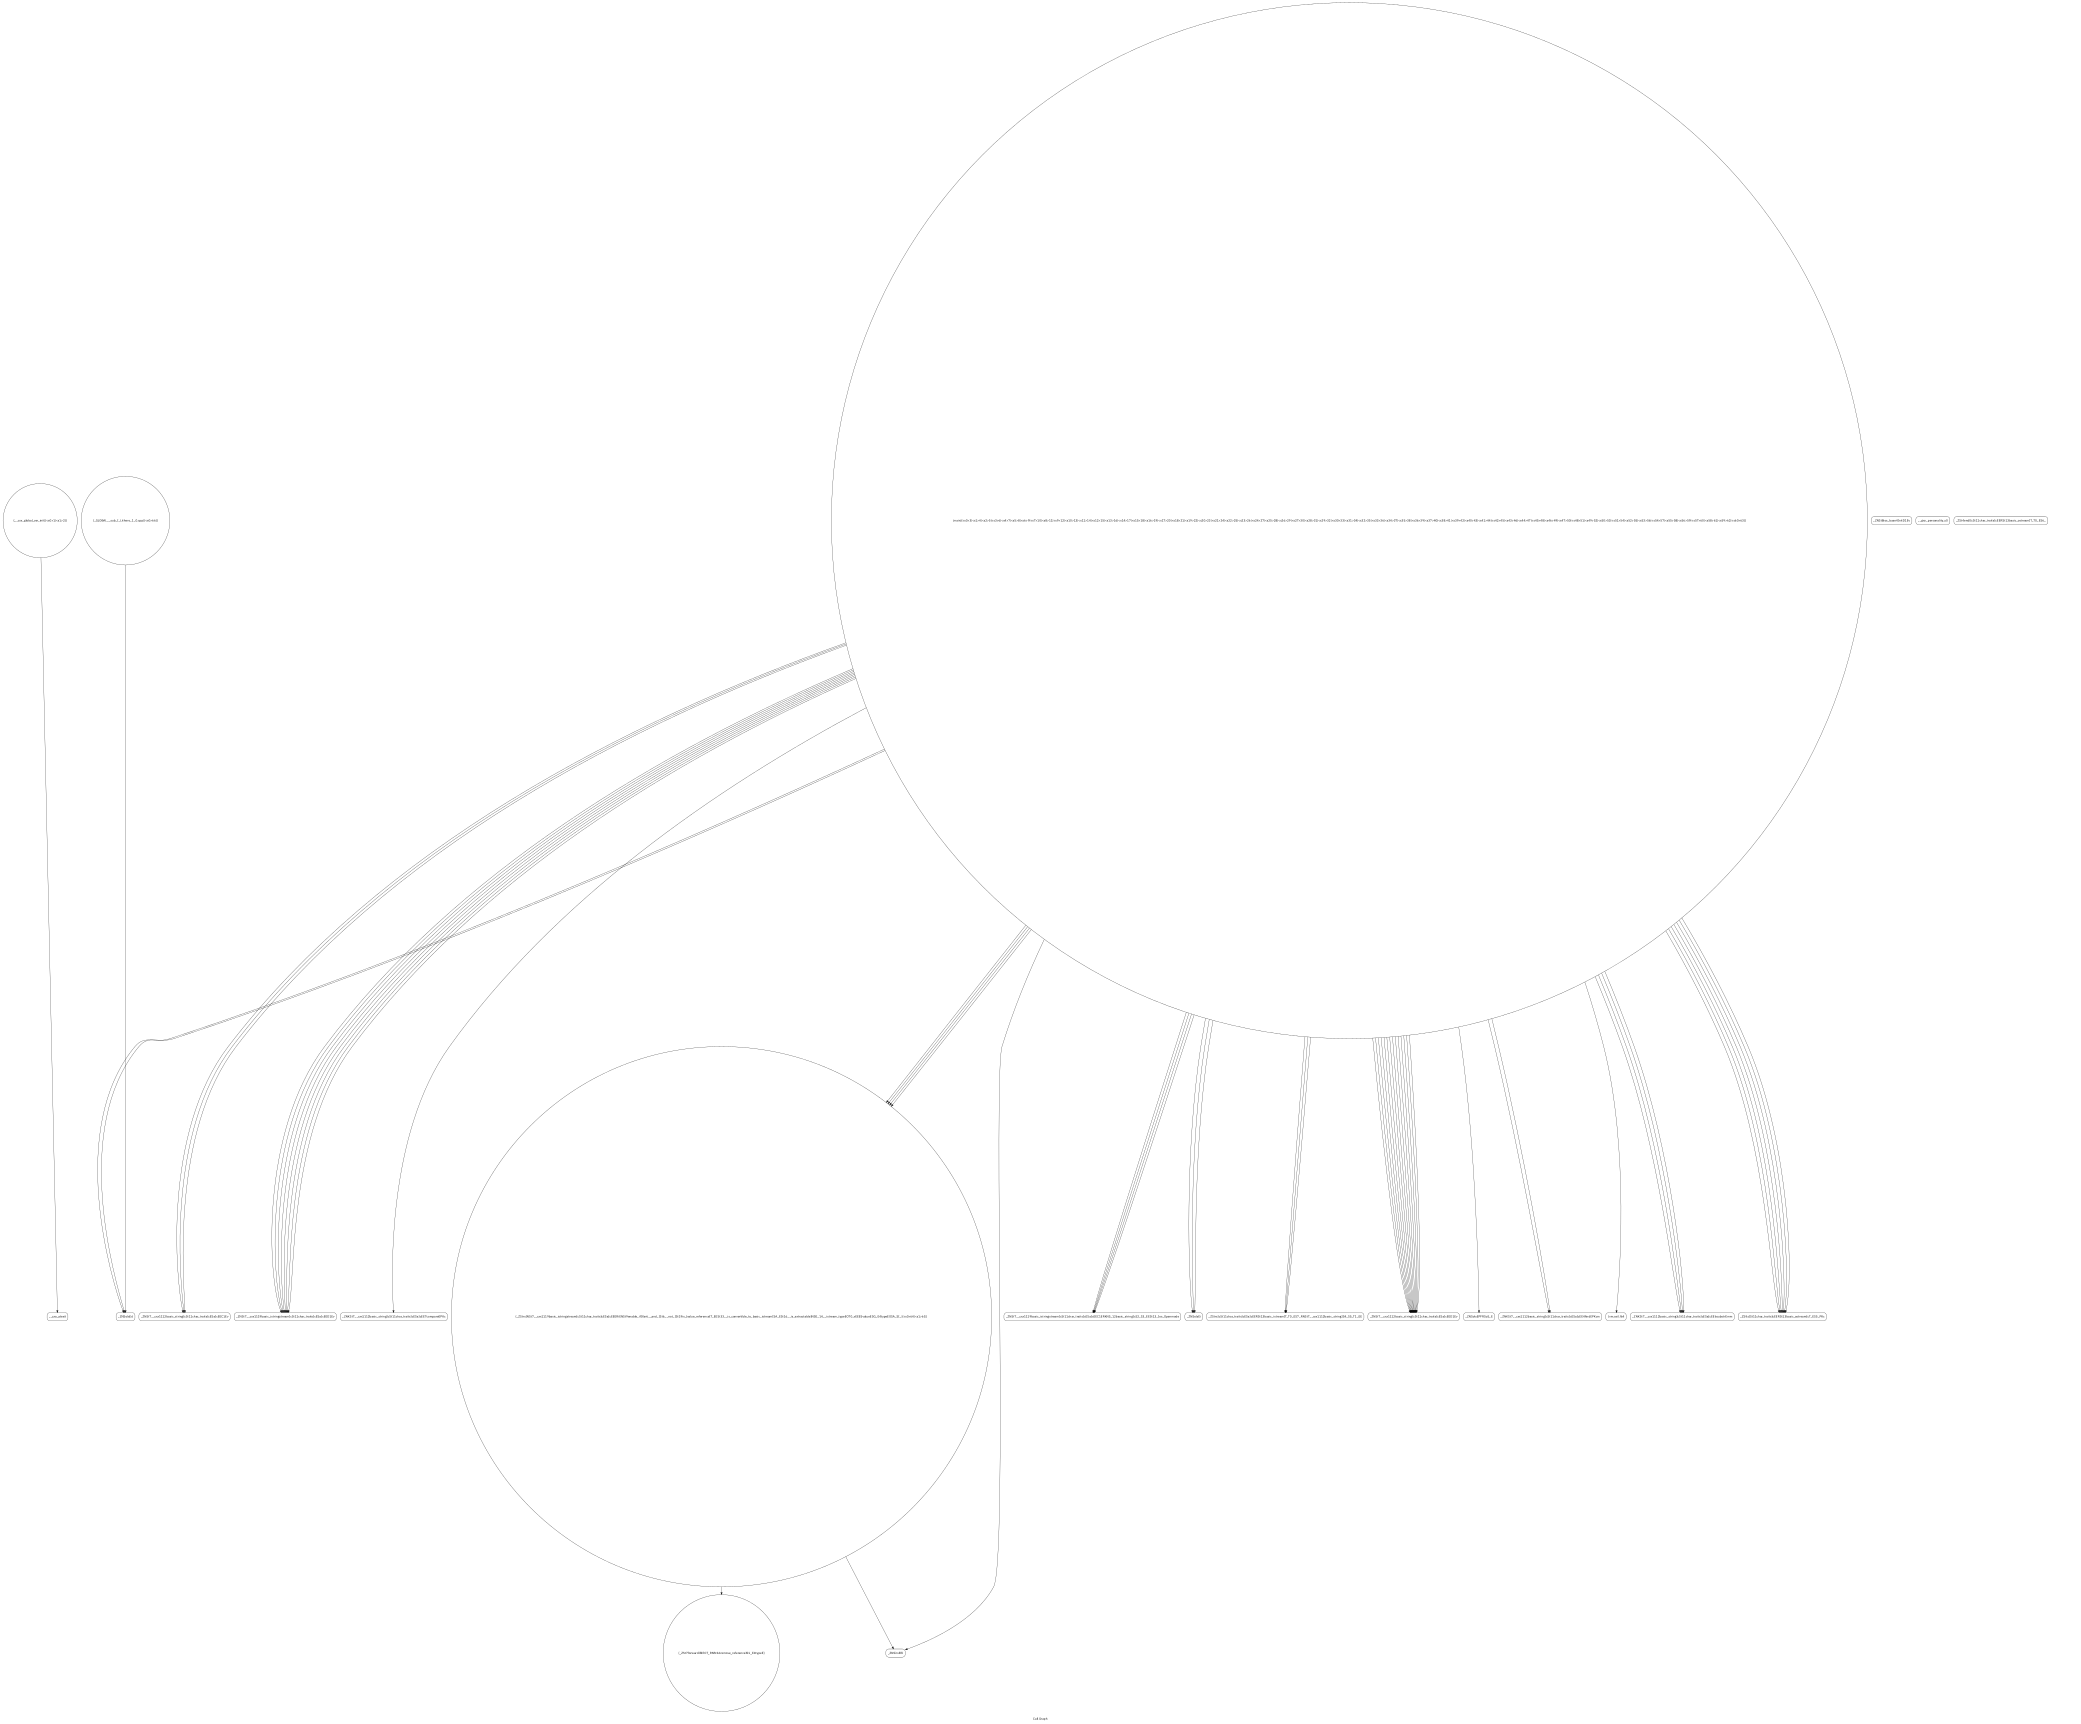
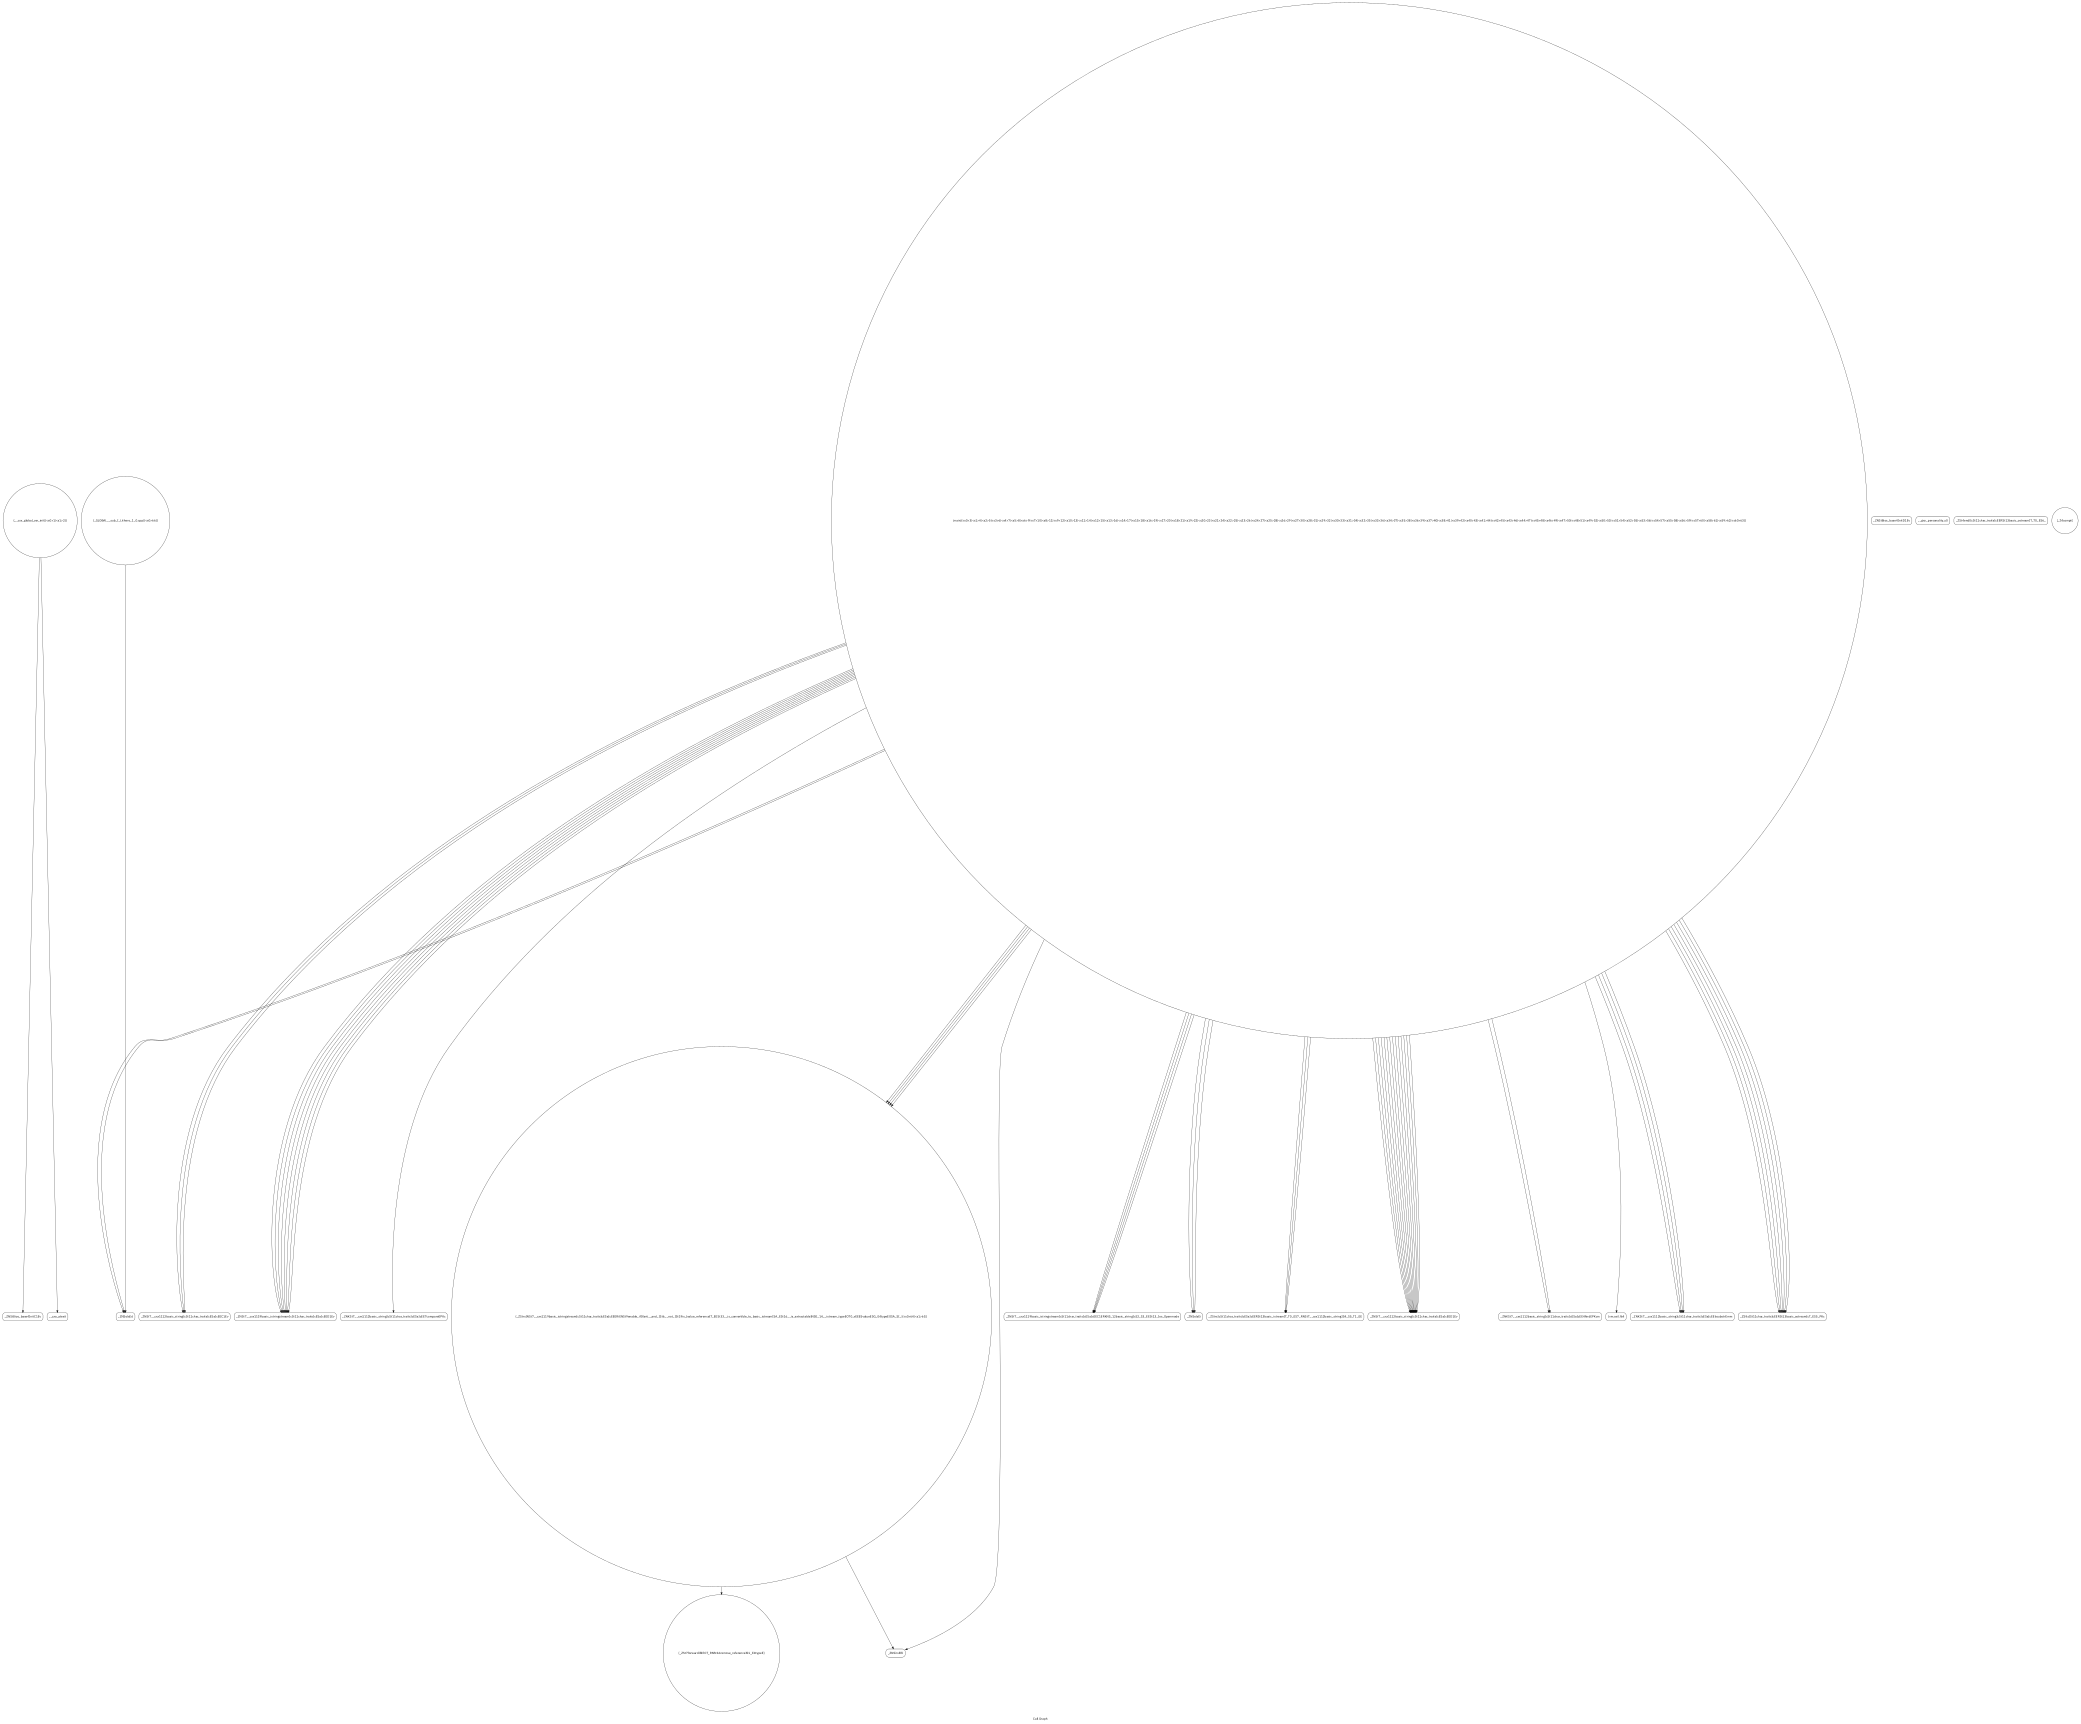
node "{_Z4compii}": added
node "_ZNSt8ios_base4InitC1Ev": added
node "_ZNSolsEPFRSoS_E": removed
